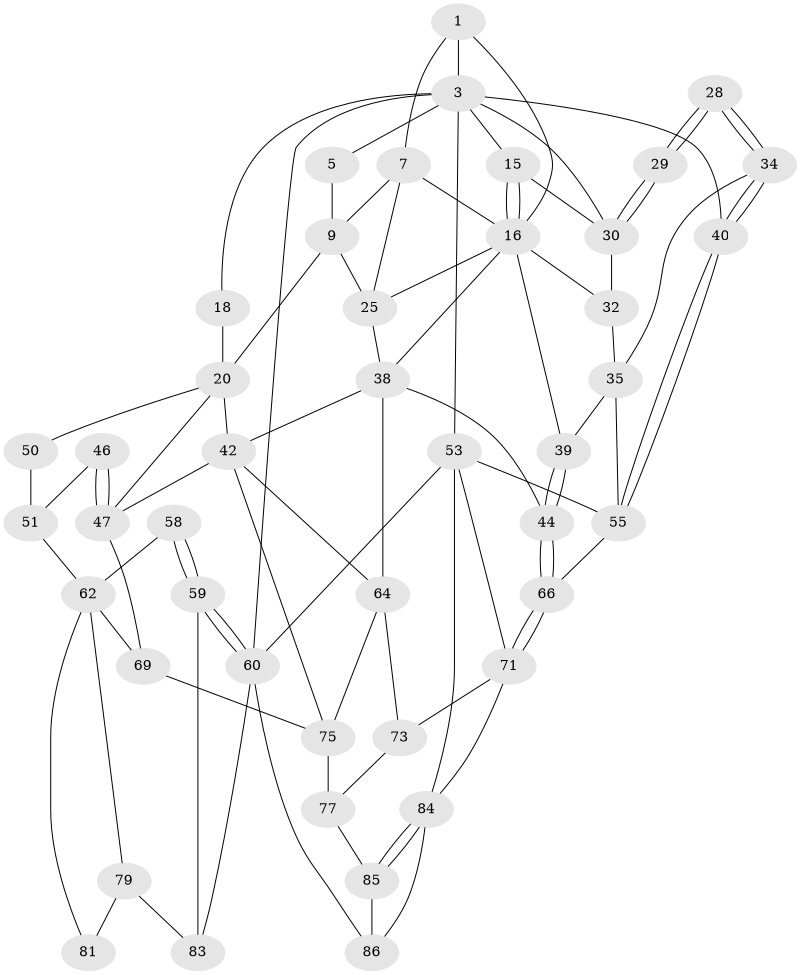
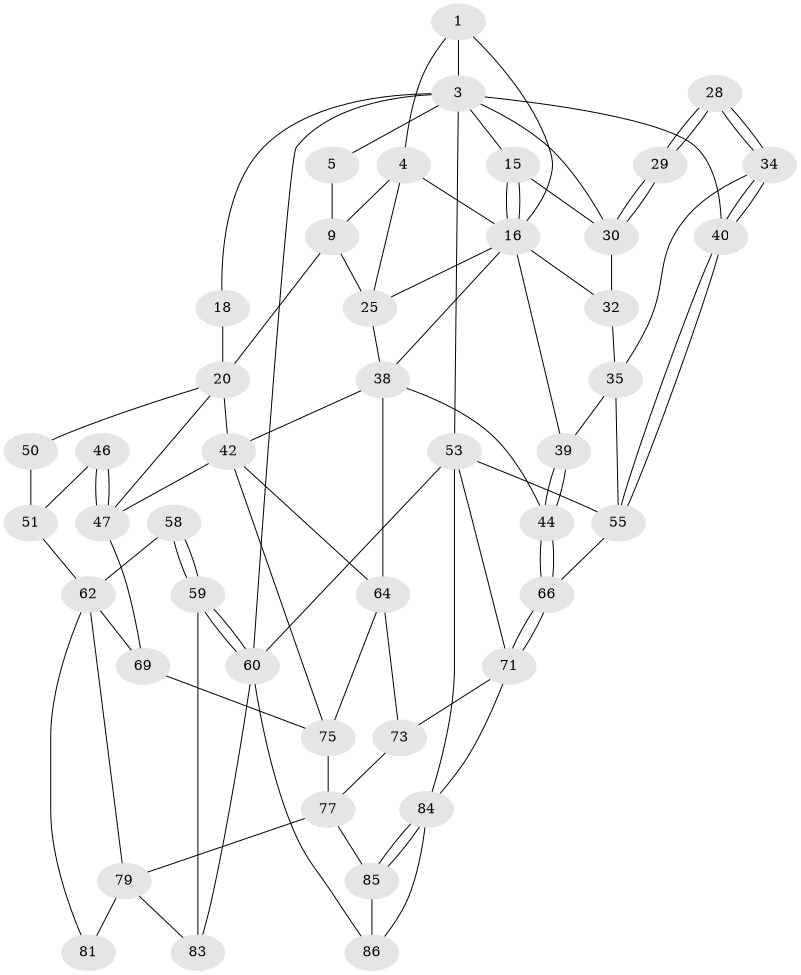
node "7": label "7" -> "4"
edge "77" -- "79": added
